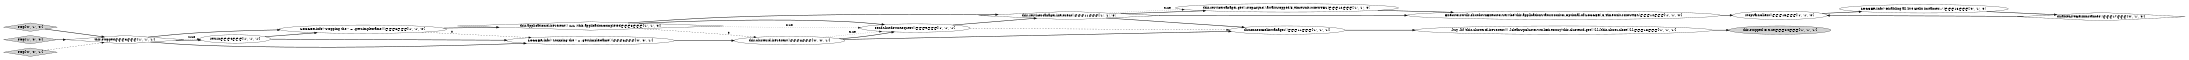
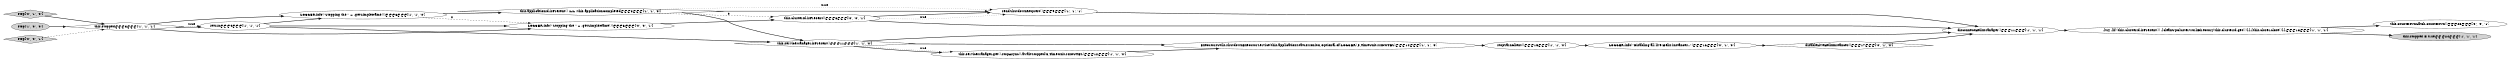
edge "disableLiveHelixInstances()@@@17@@@['0', '1', '0']" -> "stopYarnClient()@@@15@@@['1', '1', '0']": now "disableLiveHelixInstances()@@@17@@@['0', '1', '0']" -> "disconnectHelixManager()@@@11@@@['1', '1', '1']"
edge "sendShutdownRequest()@@@9@@@['1', '1', '1']" -> "this.serviceManager.isPresent()@@@11@@@['1', '1', '0']": now "return@@@4@@@['1', '1', '1']" -> "this.serviceManager.isPresent()@@@11@@@['1', '1', '0']"
node "this.countDownLatch.countDown()@@@23@@@['0', '0', '1']": added
edge "sendShutdownRequest()@@@9@@@['1', '1', '1']" -> "disconnectHelixManager()@@@11@@@['1', '1', '1']": style dashed -> bold
node "stop['1', '0', '0']": shape diamond -> ellipse
